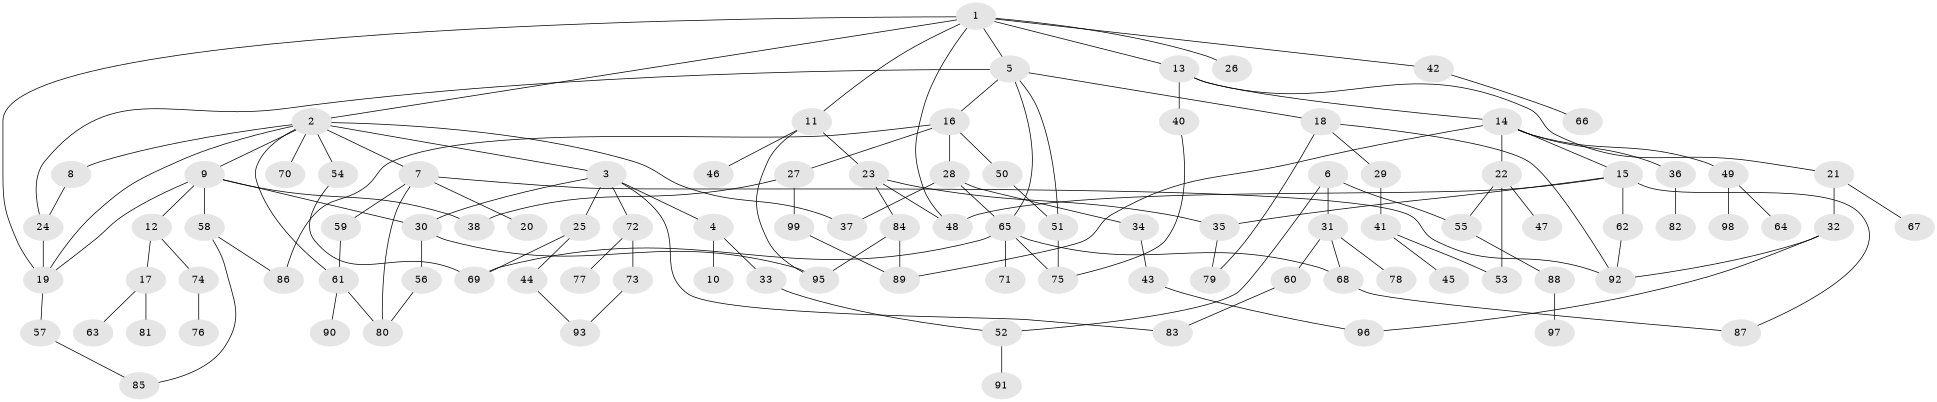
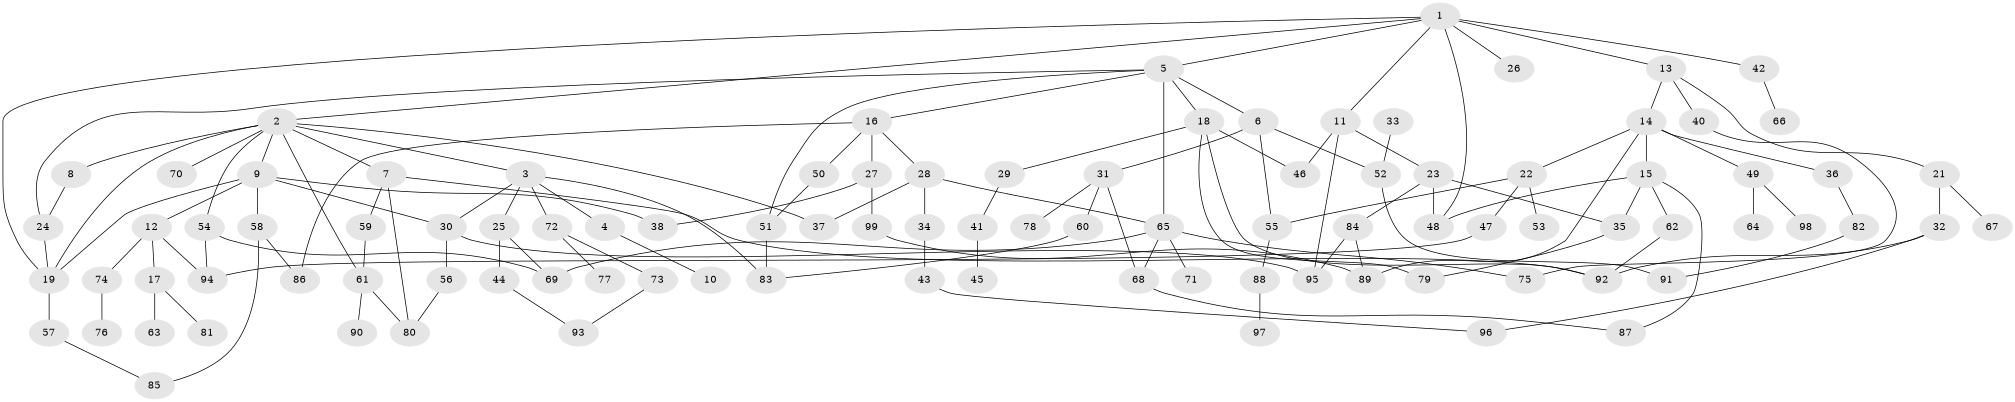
edge "5" -- "6": added
edge "18" -- "46": added
node "20": removed
edge "4" -- "33": removed
edge "41" -- "53": removed
edge "51" -- "75": now "51" -- "83"
edge "82" -- "91": added
node "94": added
